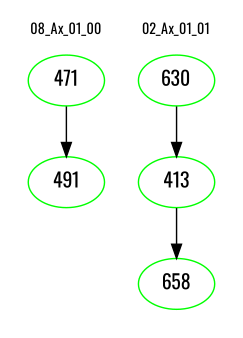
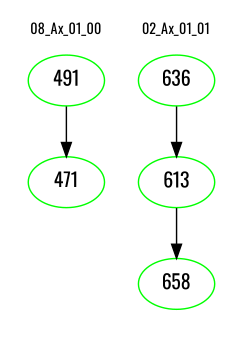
node "630": label "630" -> "636"
edge "471" -> "491": reversed
node "413": label "413" -> "613"
